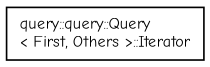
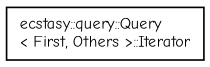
node "query::query::Query < First, Others >::Iterator": label "query::query::Query < First, Others >::Iterator" -> "ecstasy::query::Query < First, Others >::Iterator"
